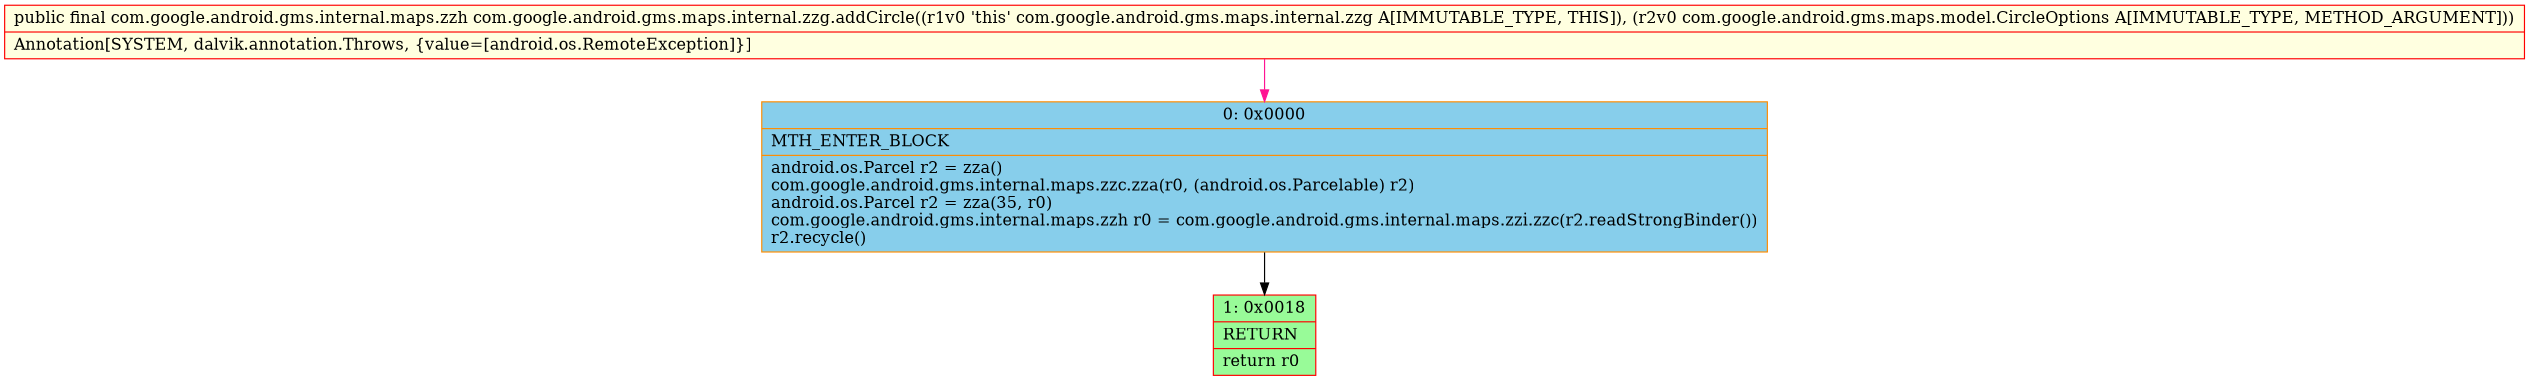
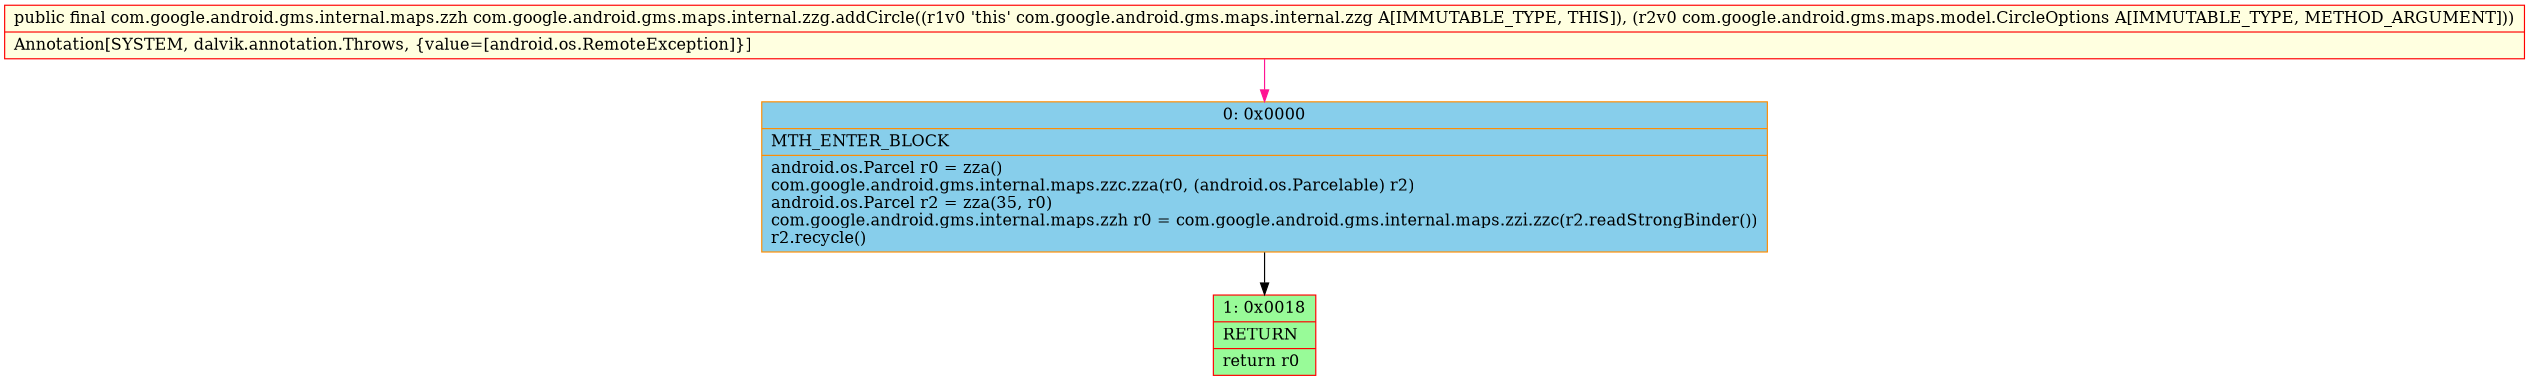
node "0: 0x0000": text "android.os.Parcel r2 = zza()" -> "android.os.Parcel r0 = zza()"
